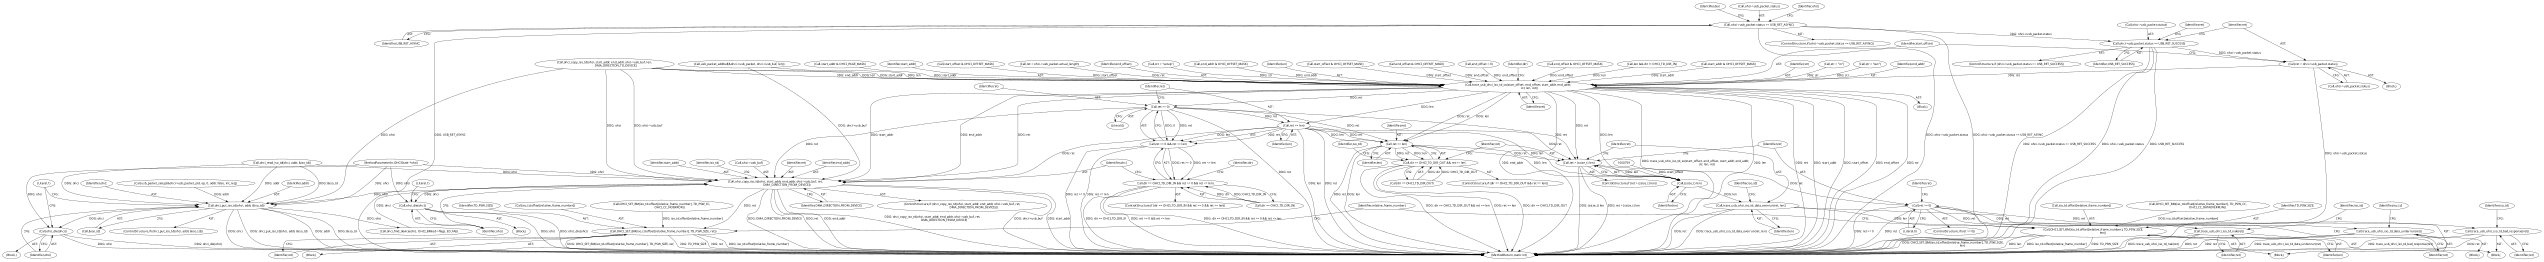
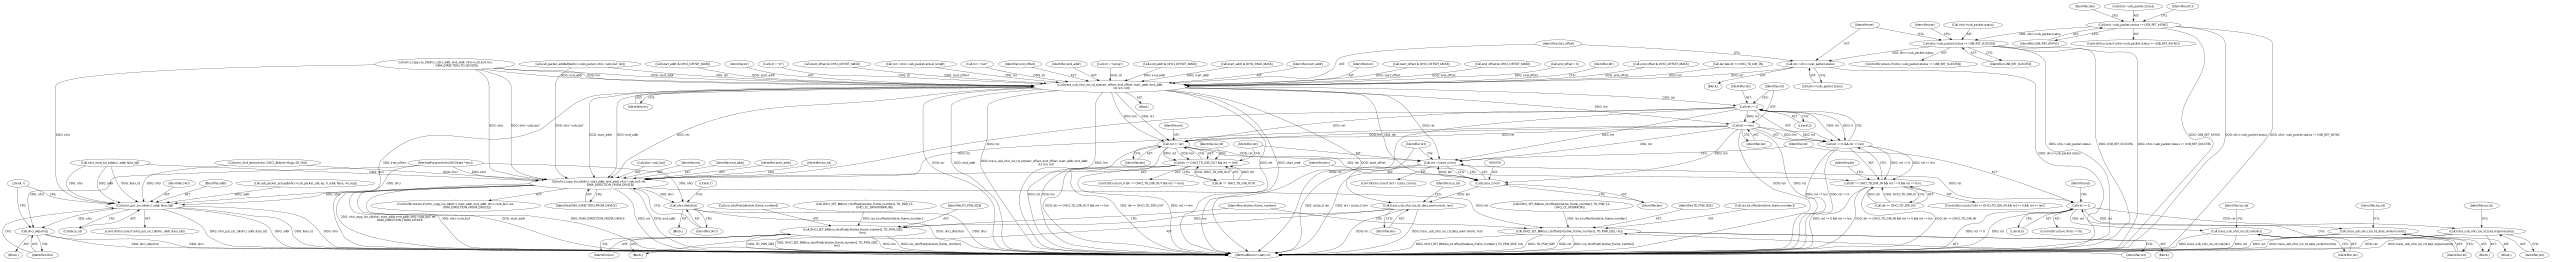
edge "1000759" -> "(Call,(ssize_t) len)": label "DDG: start_offset" -> "AST: "
edge "(Call,ohci_put_iso_td(ohci, addr, &iso_td))" -> "(Call,ohci_find_device(ohci, OHCI_BM(ed->flags, ED_FA)))": reversed
